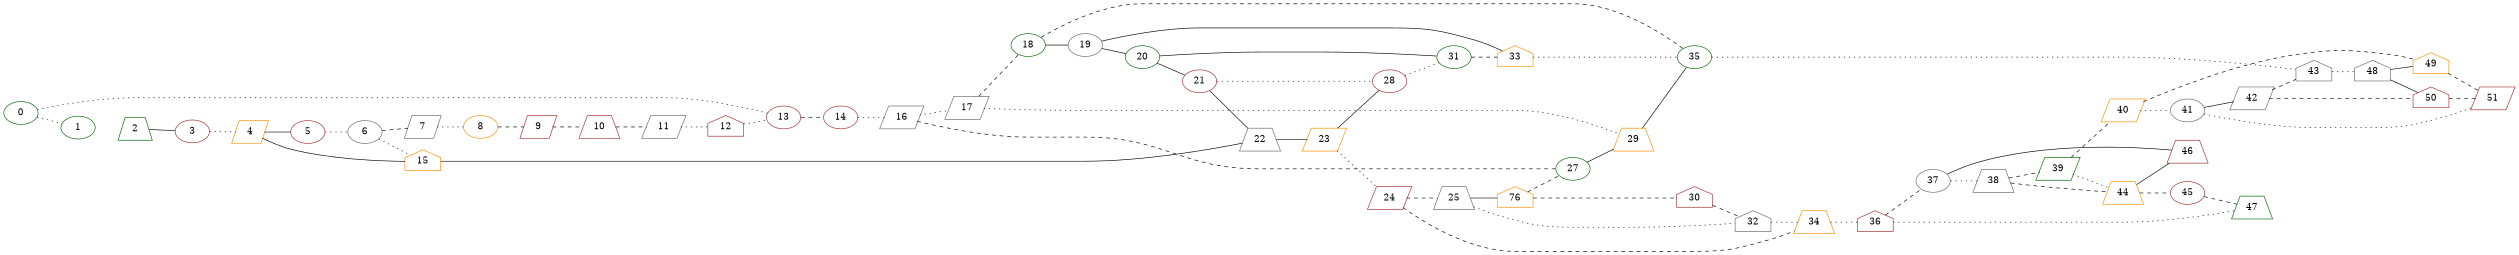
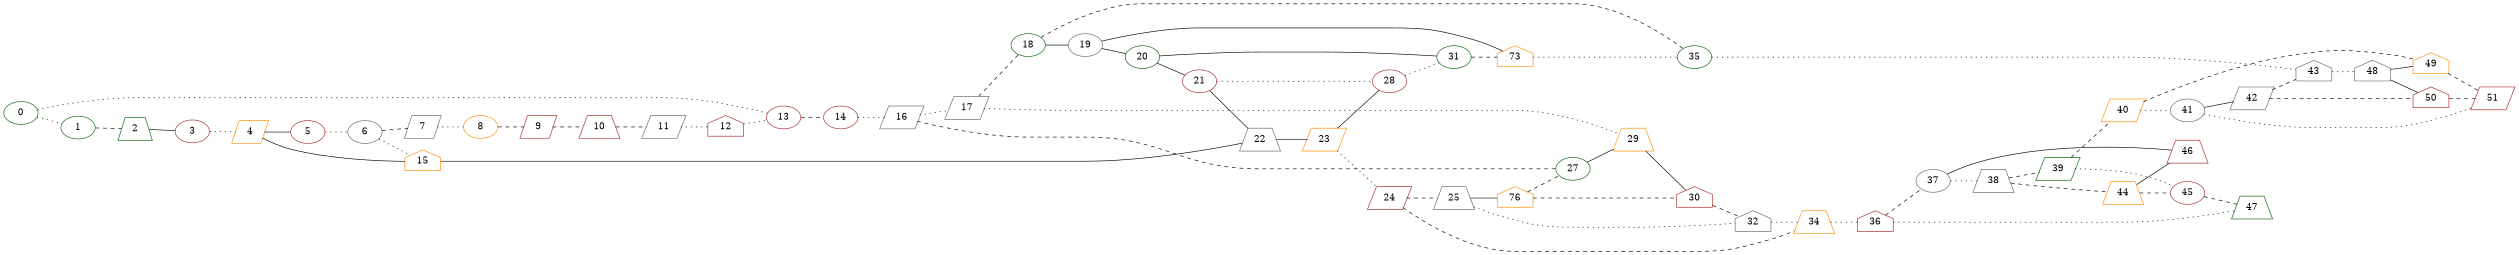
node "33": label "33" -> "73"
edge "35" -- "29": now "30" -- "29"
edge "1" -- "2": added
edge "39" -- "44": now "39" -- "45"
